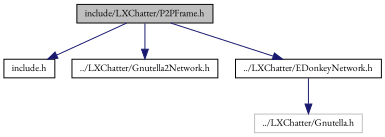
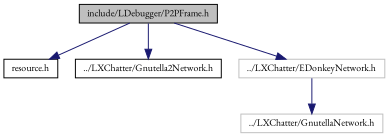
node "include/LXChatter/P2PFrame.h": label "include/LXChatter/P2PFrame.h" -> "include/LDebugger/P2PFrame.h"
node "include.h": label "include.h" -> "resource.h"
node "../LXChatter/EDonkeyNetwork.h": color black -> grey75
node "../LXChatter/Gnutella.h": label "../LXChatter/Gnutella.h" -> "../LXChatter/GnutellaNetwork.h"
